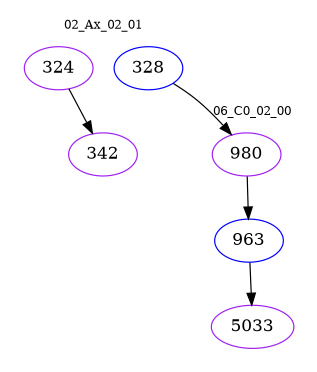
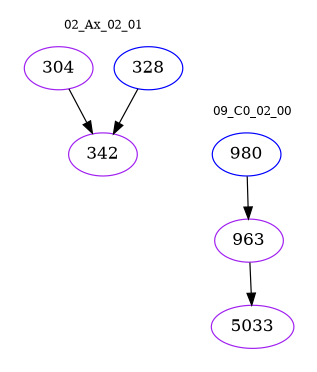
node "324": label "324" -> "304"
edge "328" -> "980": now "328" -> "342"
cluster "06_C0_02_00": label "06_C0_02_00" -> "09_C0_02_00"
node "980": color purple -> blue
node "963": color blue -> purple
